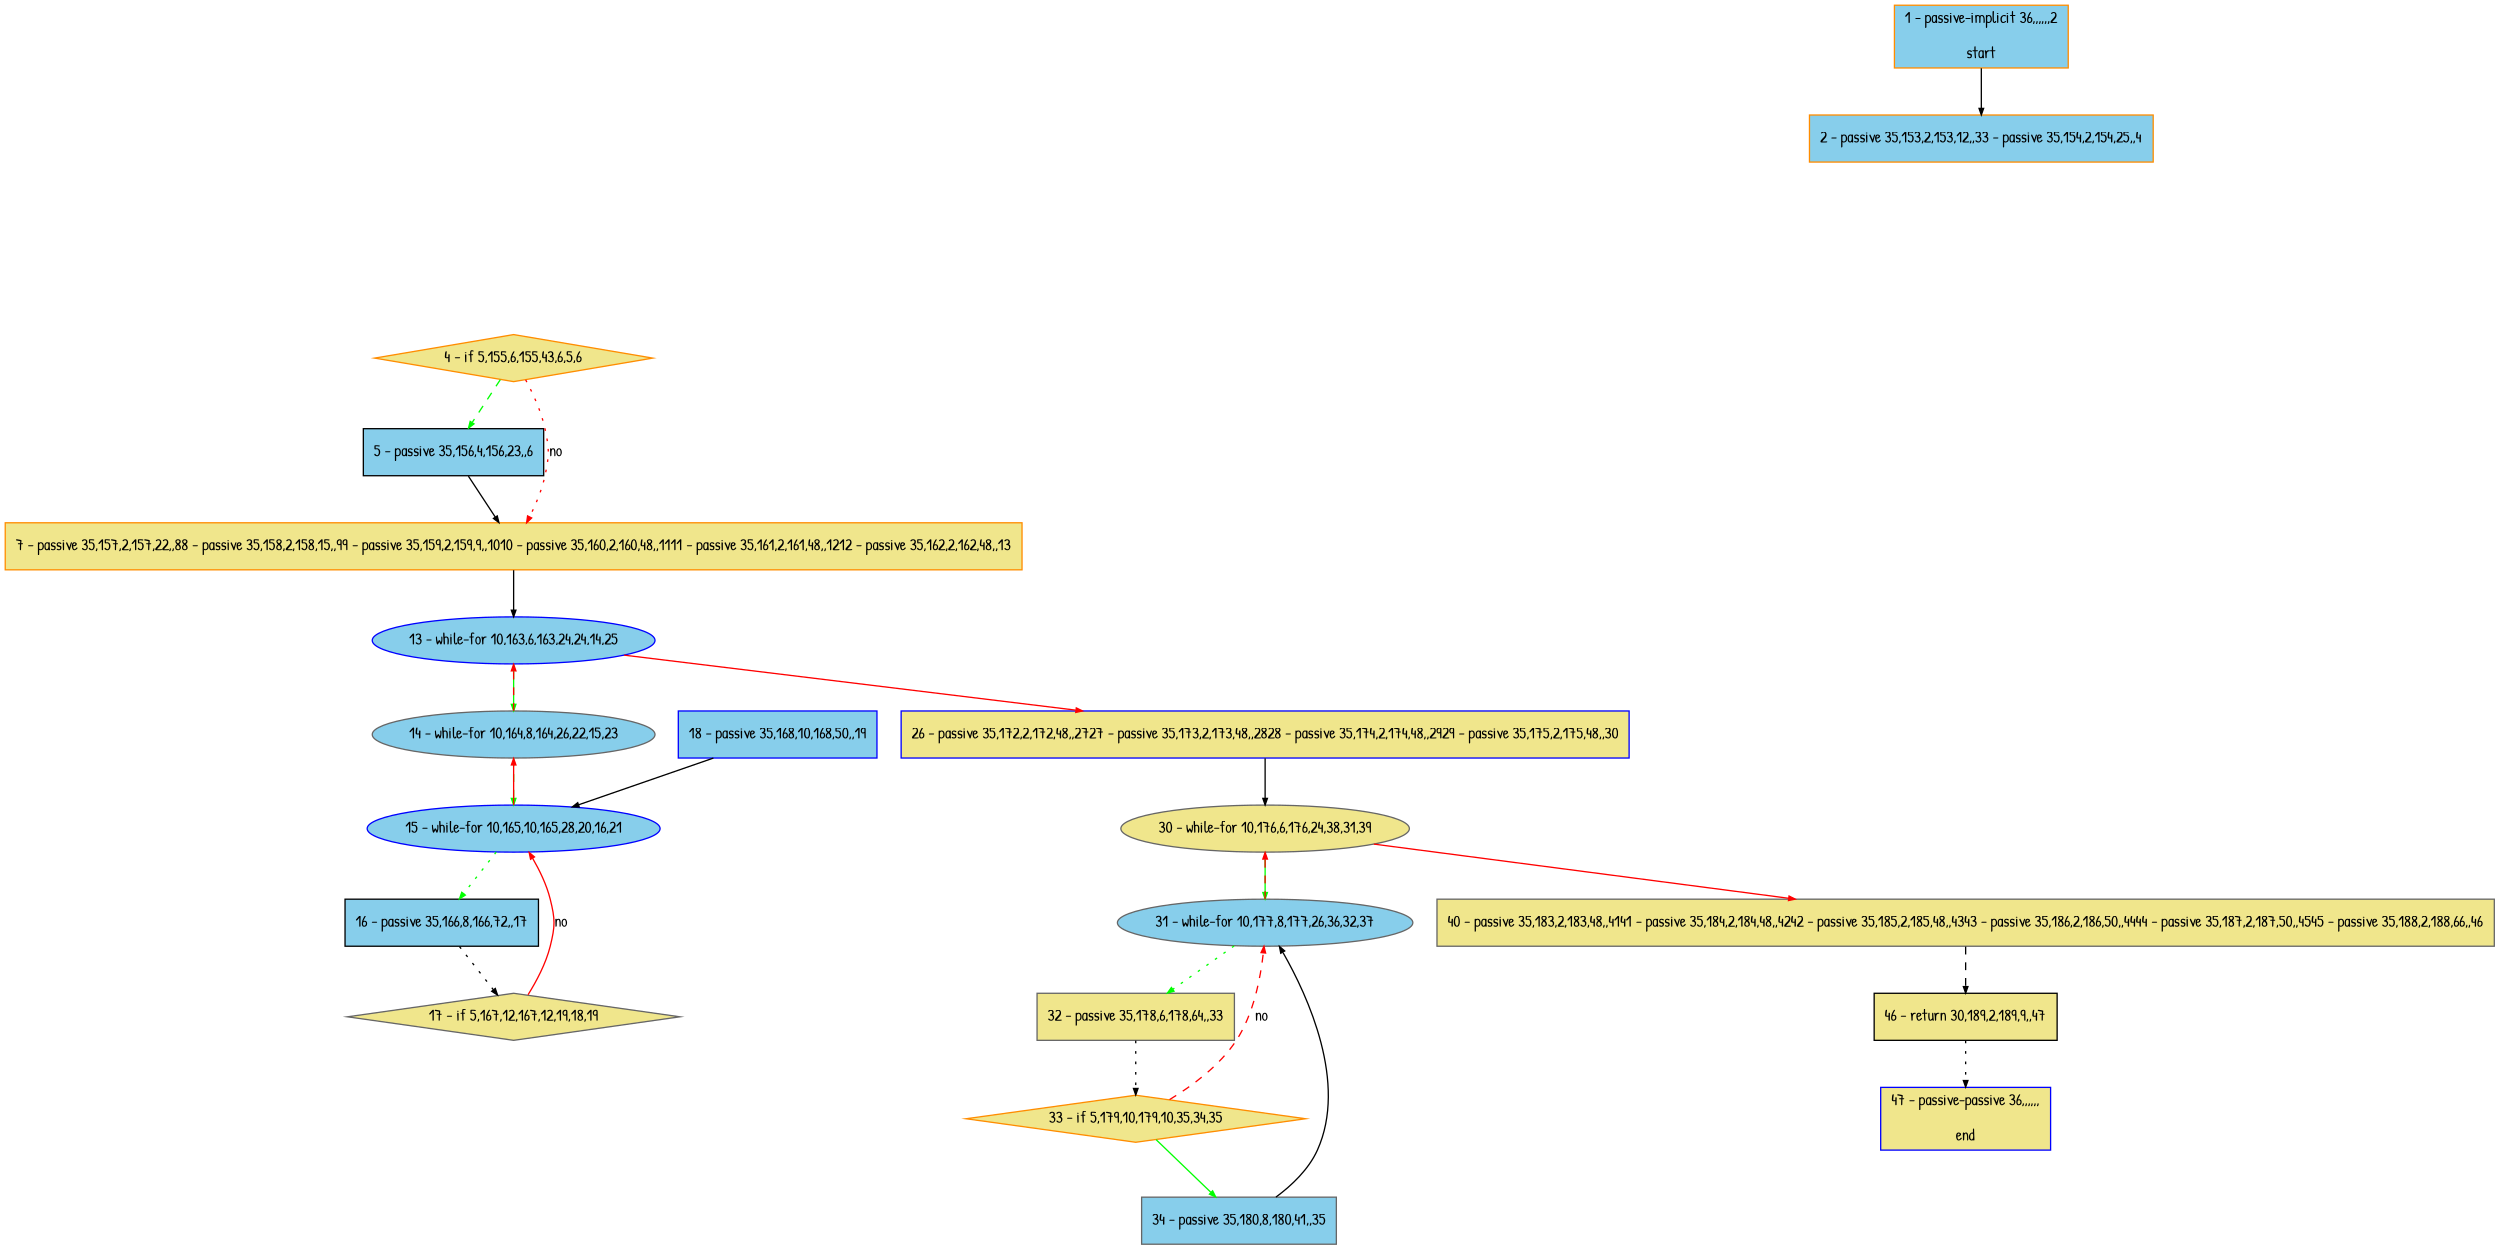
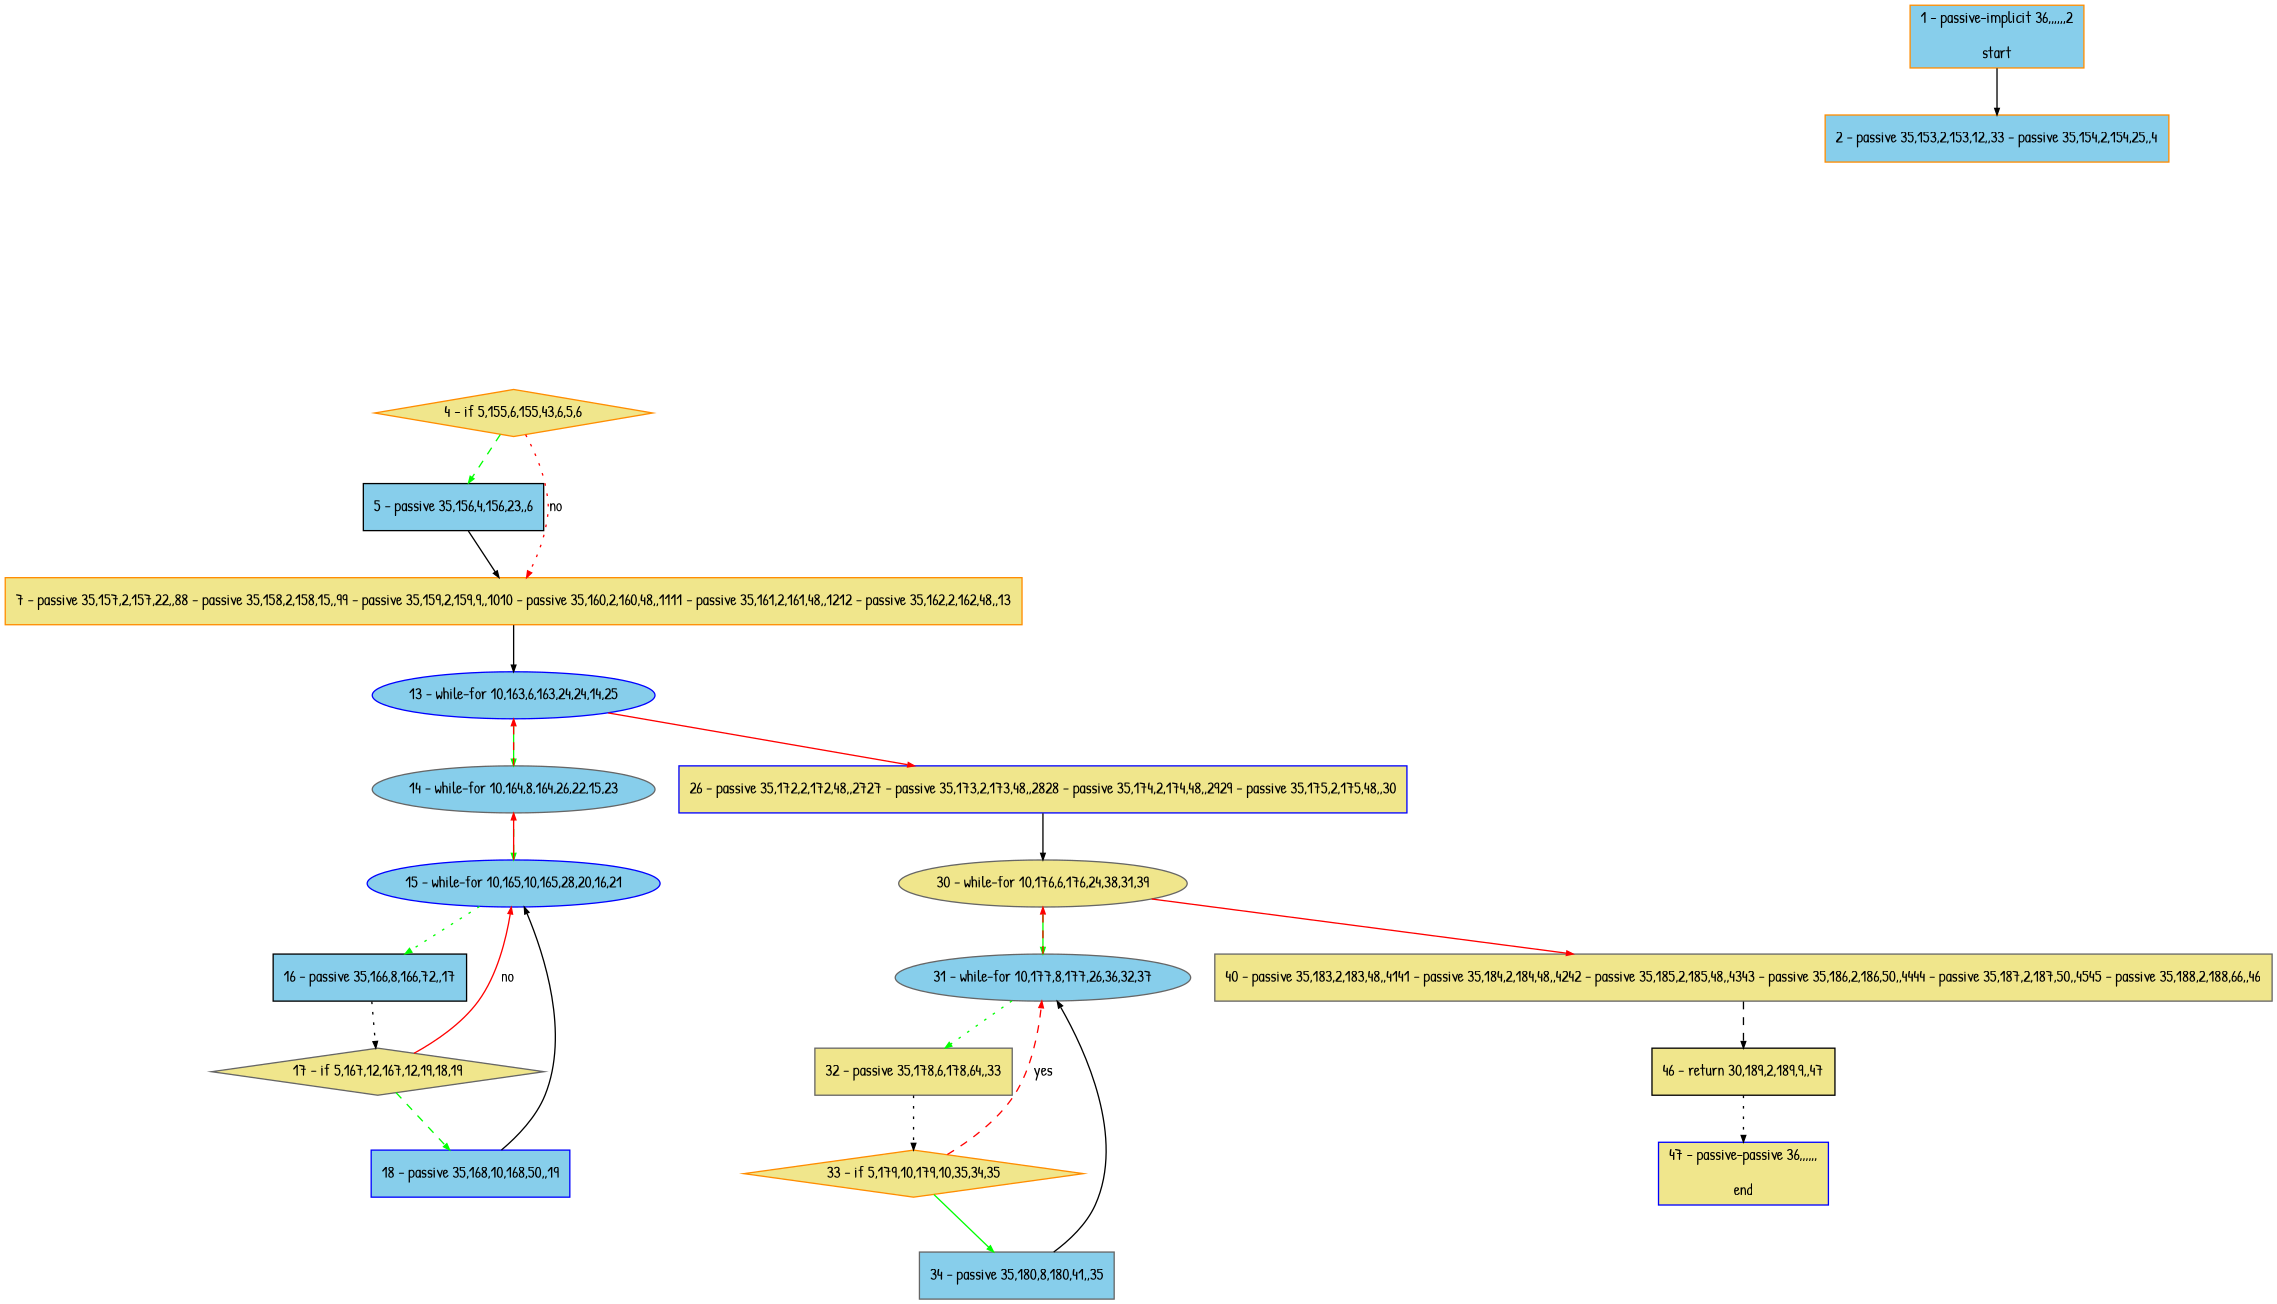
edge "33 - if 5,179,10,179,10,35,34,35" -> "31 - while-for 10,177,8,177,26,36,32,37": label "no" -> "yes"
edge "17 - if 5,167,12,167,12,19,18,19" -> "18 - passive 35,168,10,168,50,,19": added
